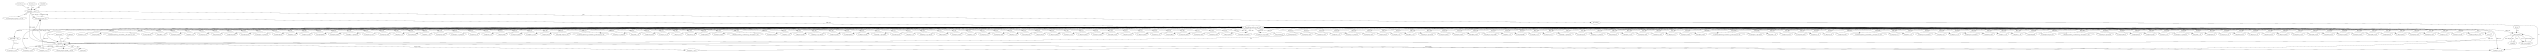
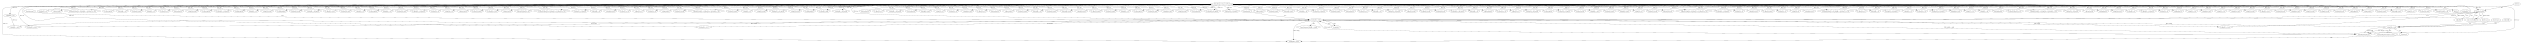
edge "(MethodReturn,static int)" -> "(MethodParameterIn,const ut8 *buf)": reversed
